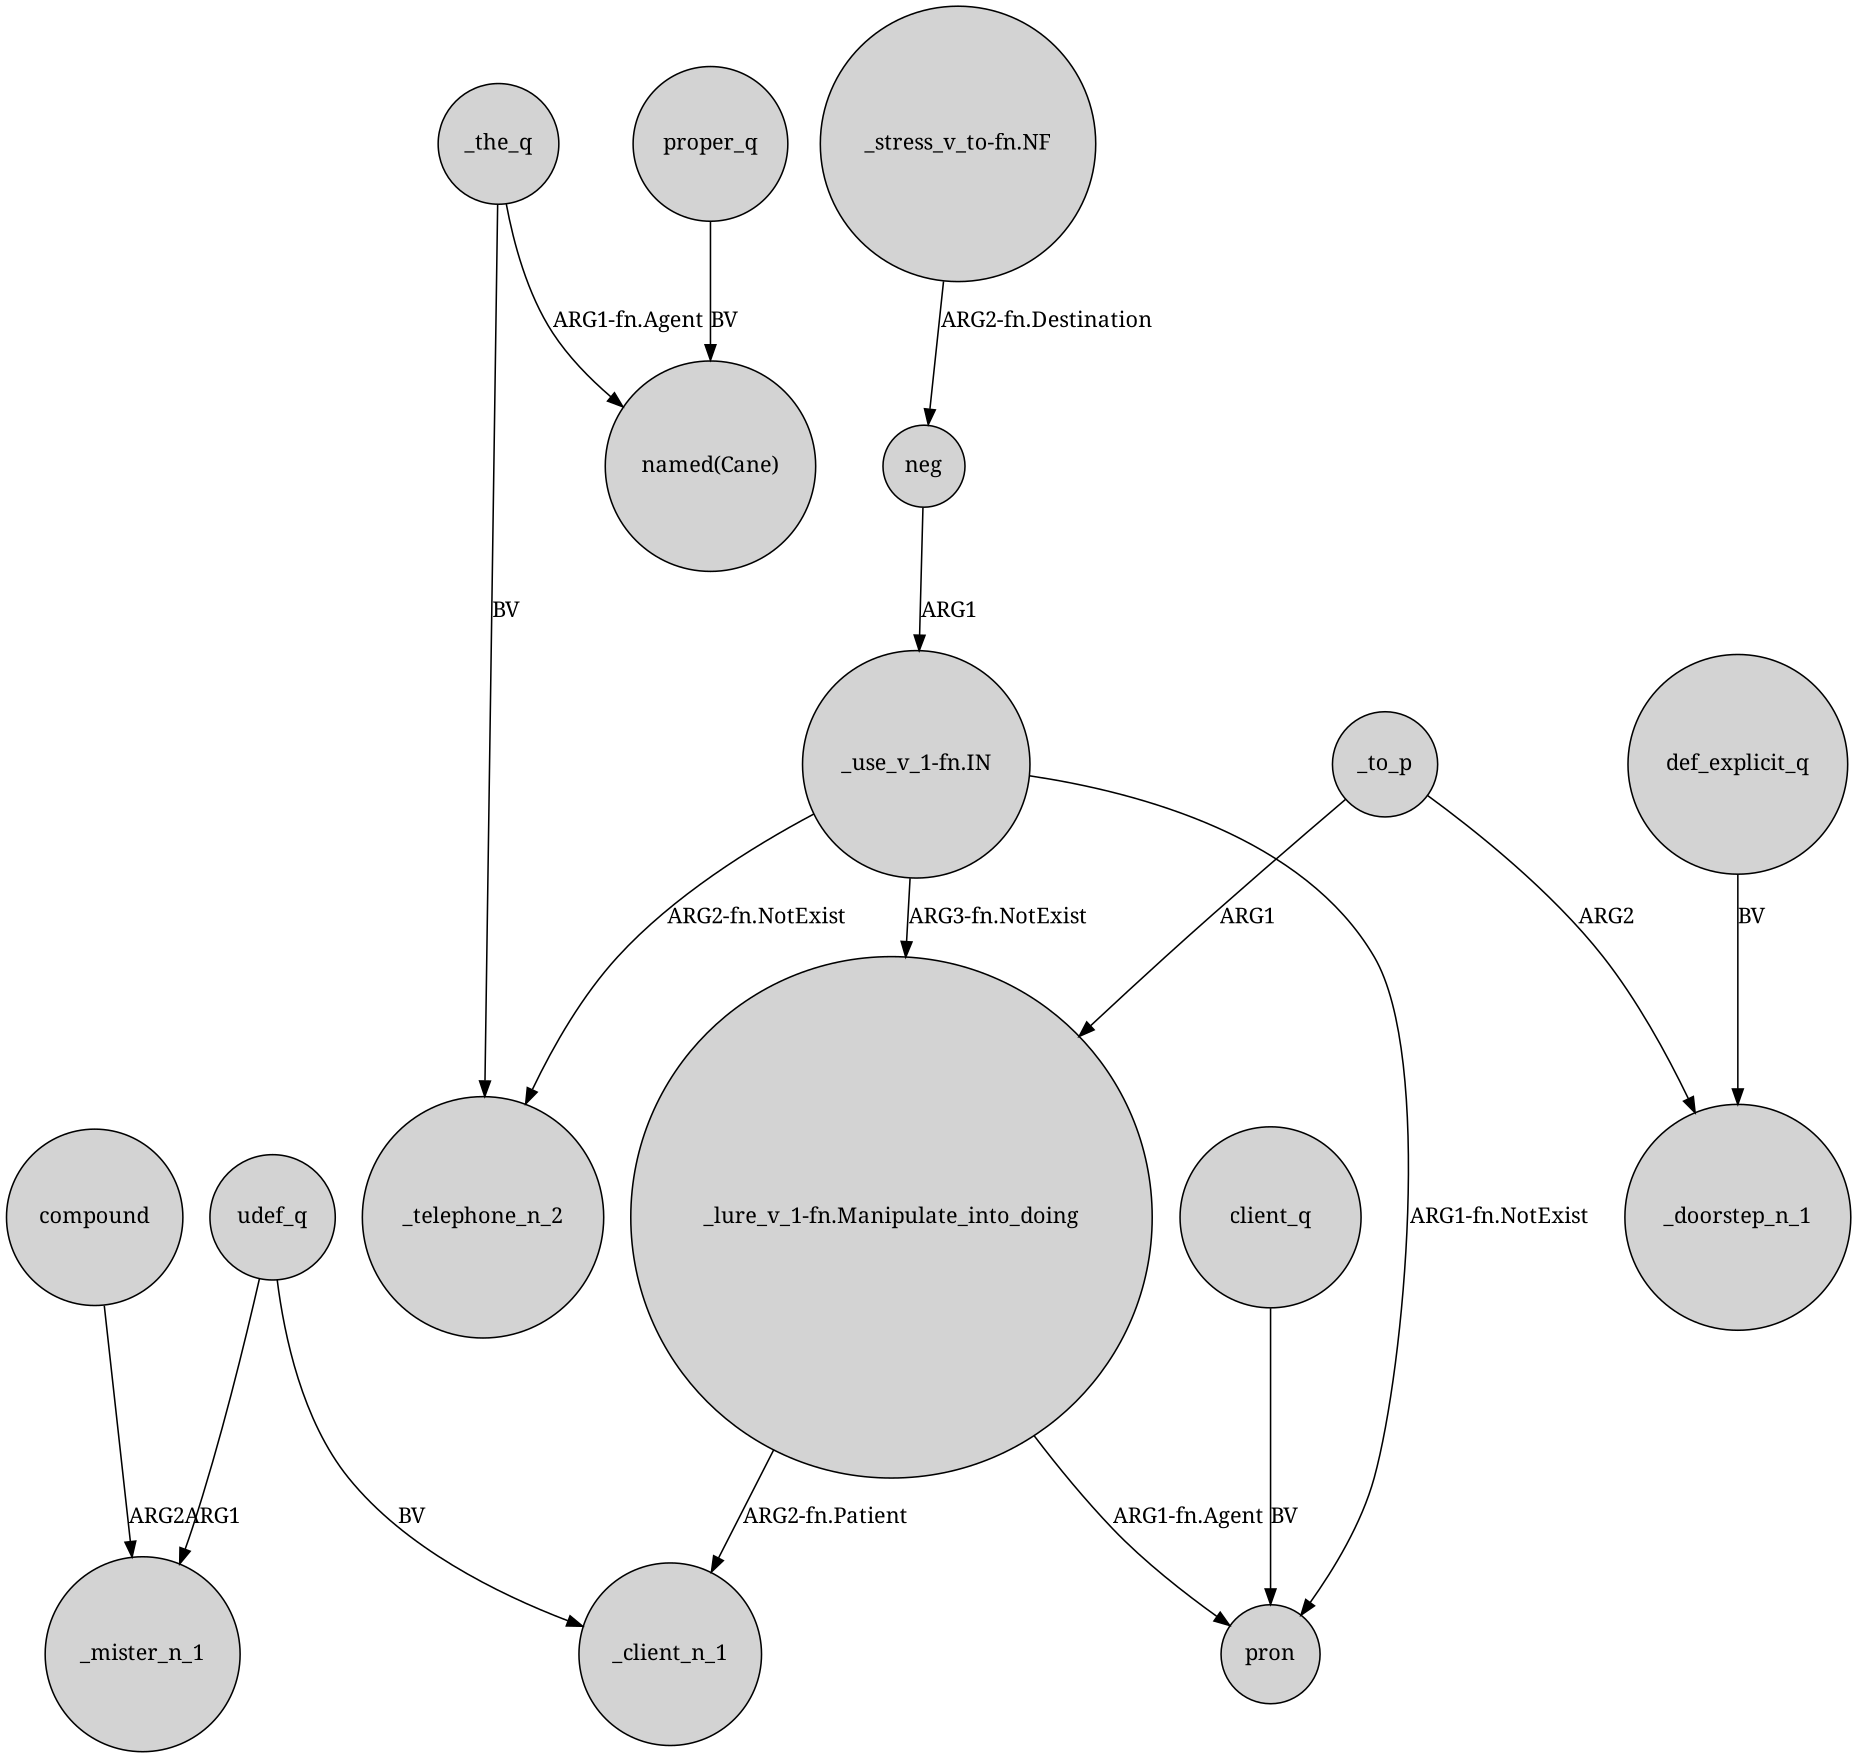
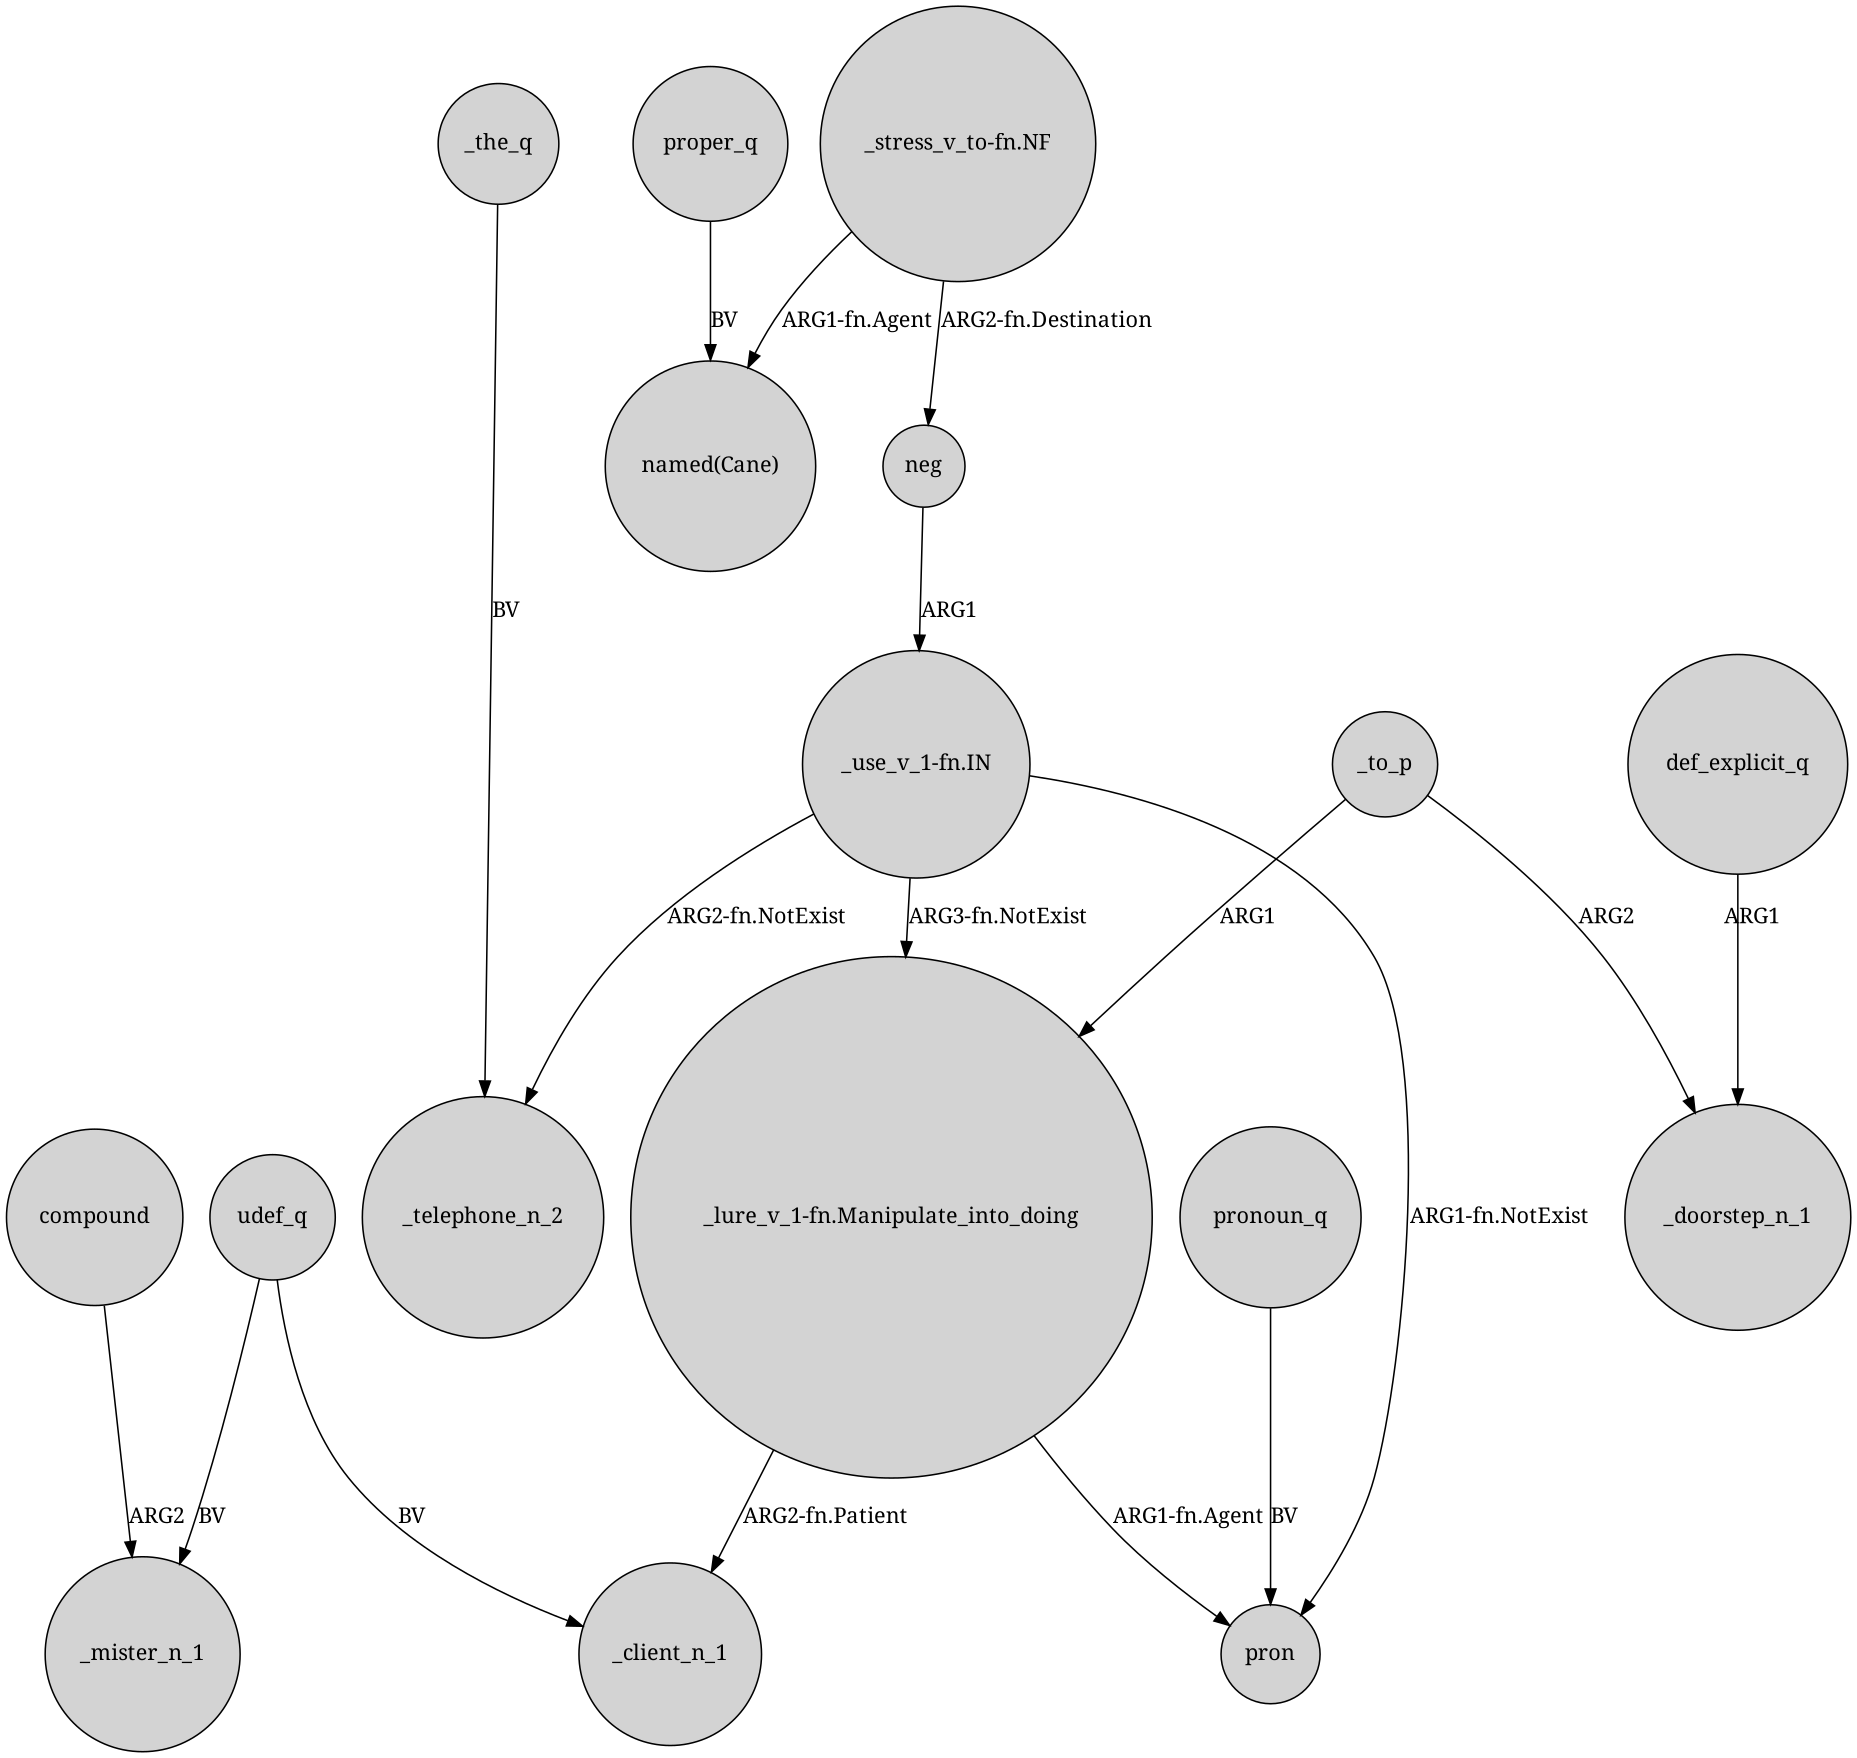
edge "_the_q" -> "named(Cane)": now "_stress_v_to-fn.NF" -> "named(Cane)"
edge "def_explicit_q" -> "_doorstep_n_1": label "BV" -> "ARG1"
node "client_q": label "client_q" -> "pronoun_q"
edge "udef_q" -> "_mister_n_1": label "ARG1" -> "BV"
